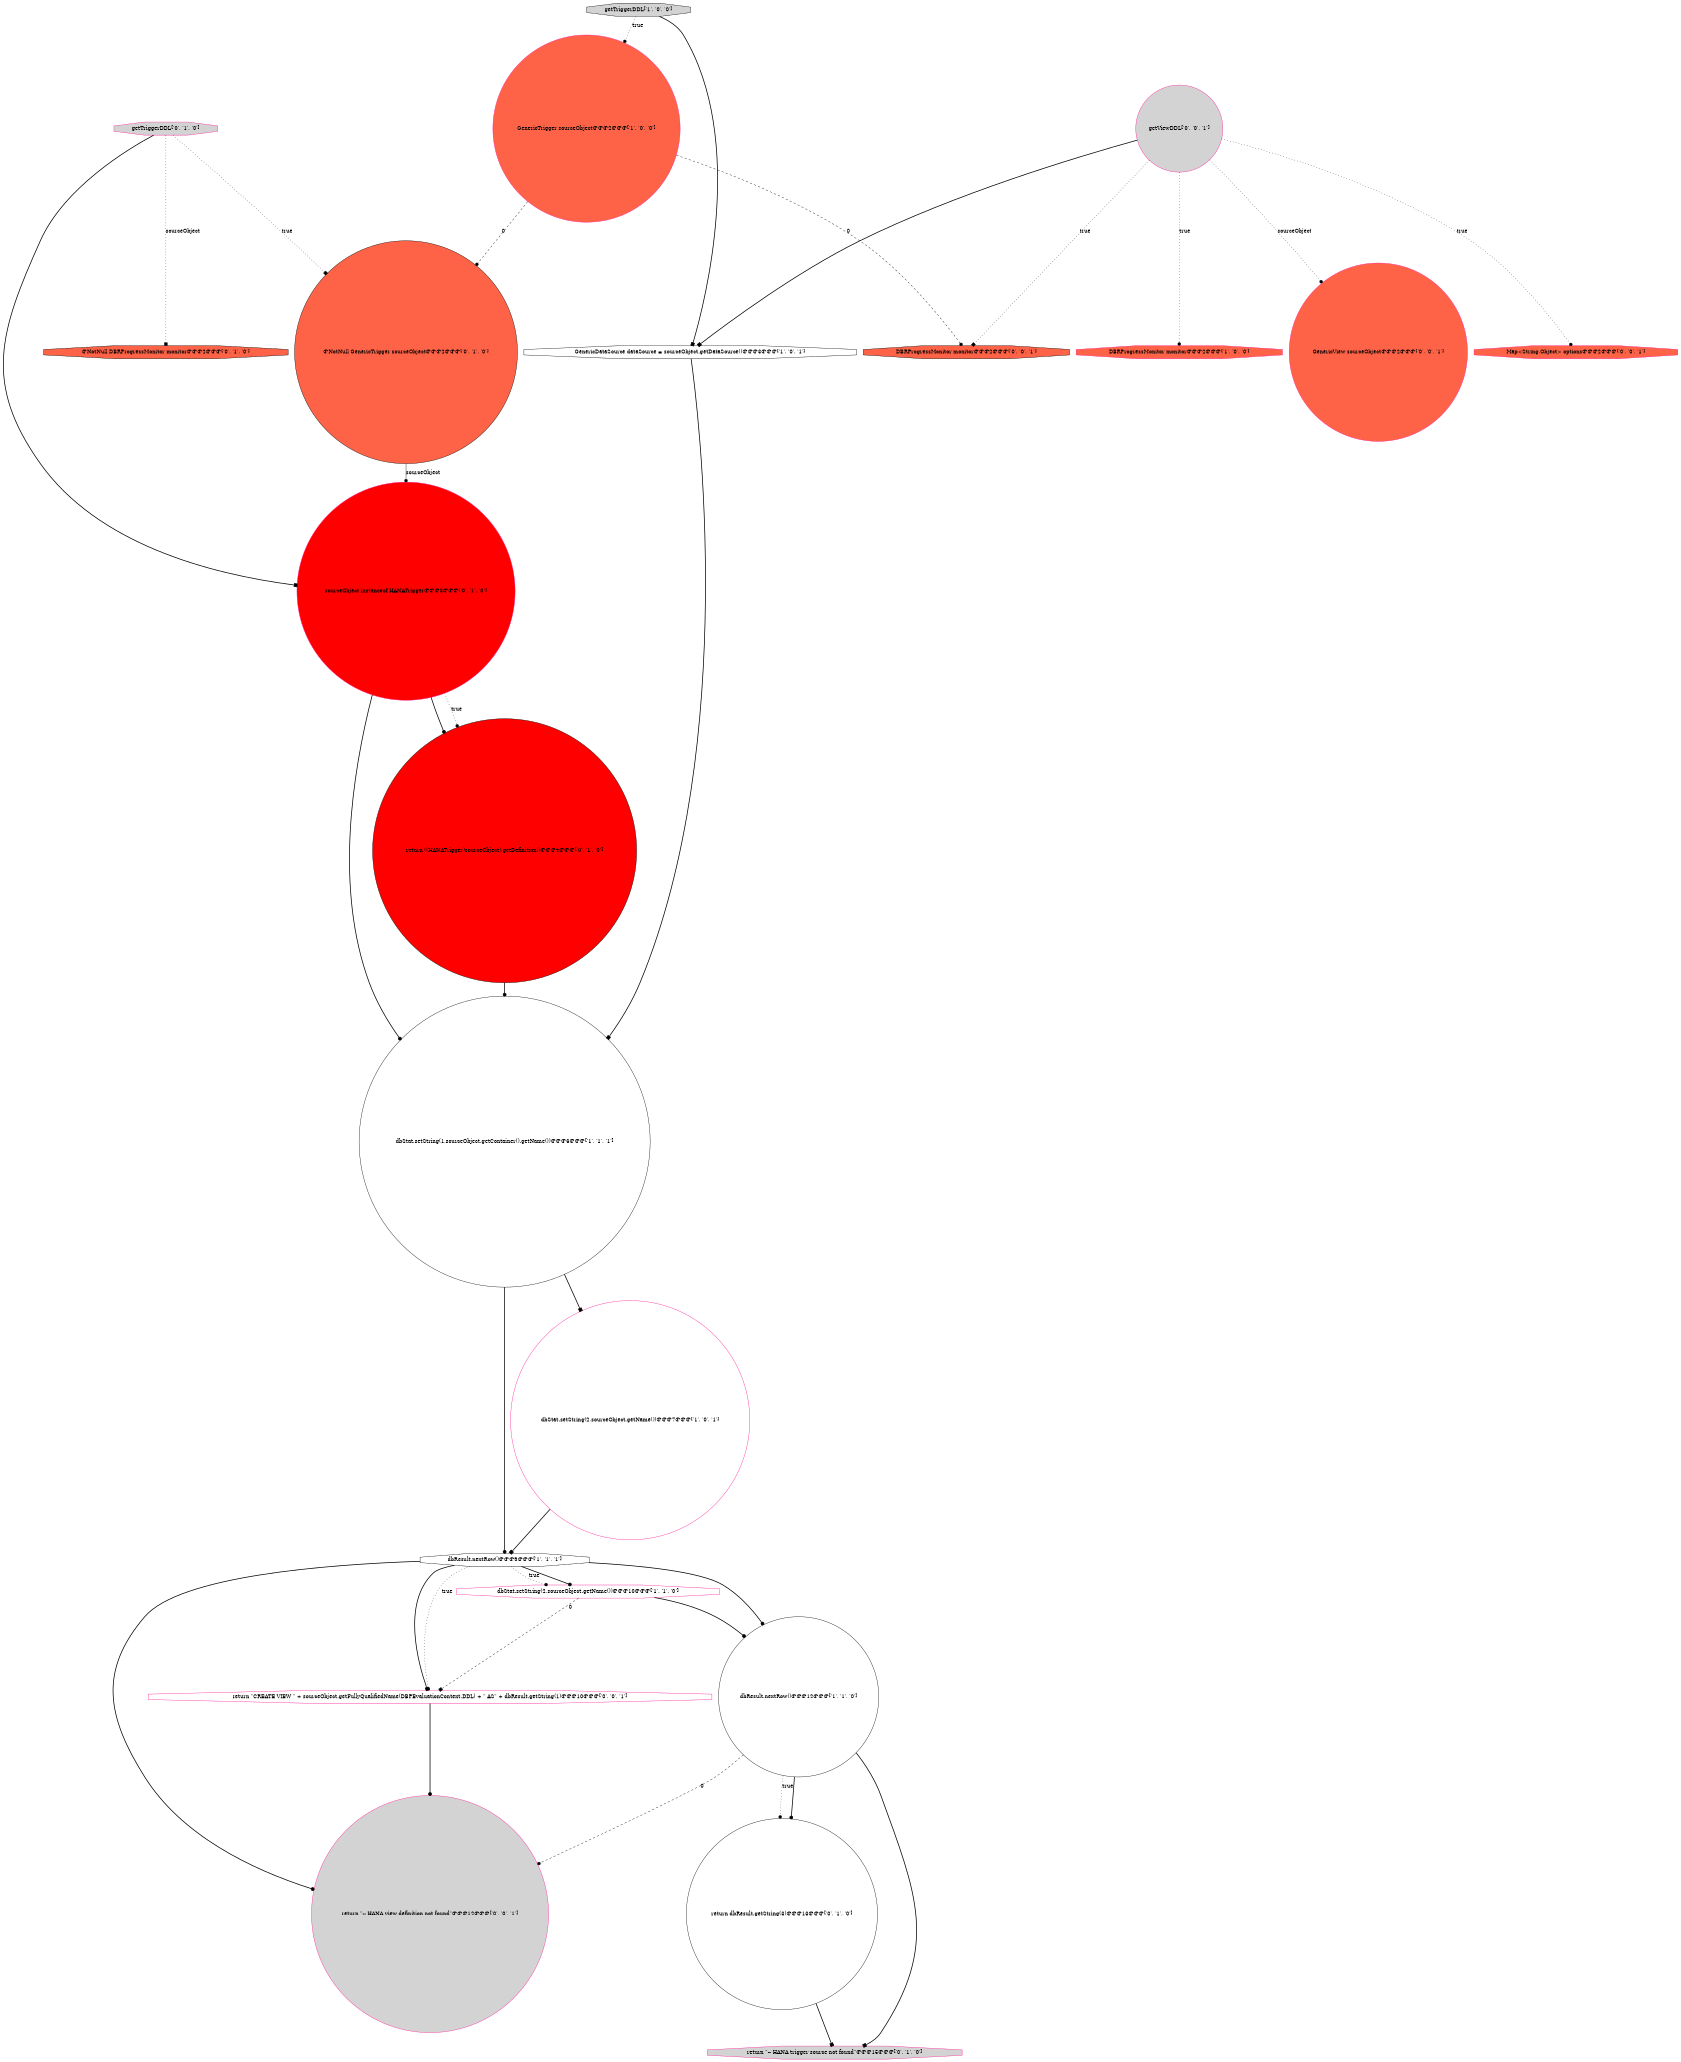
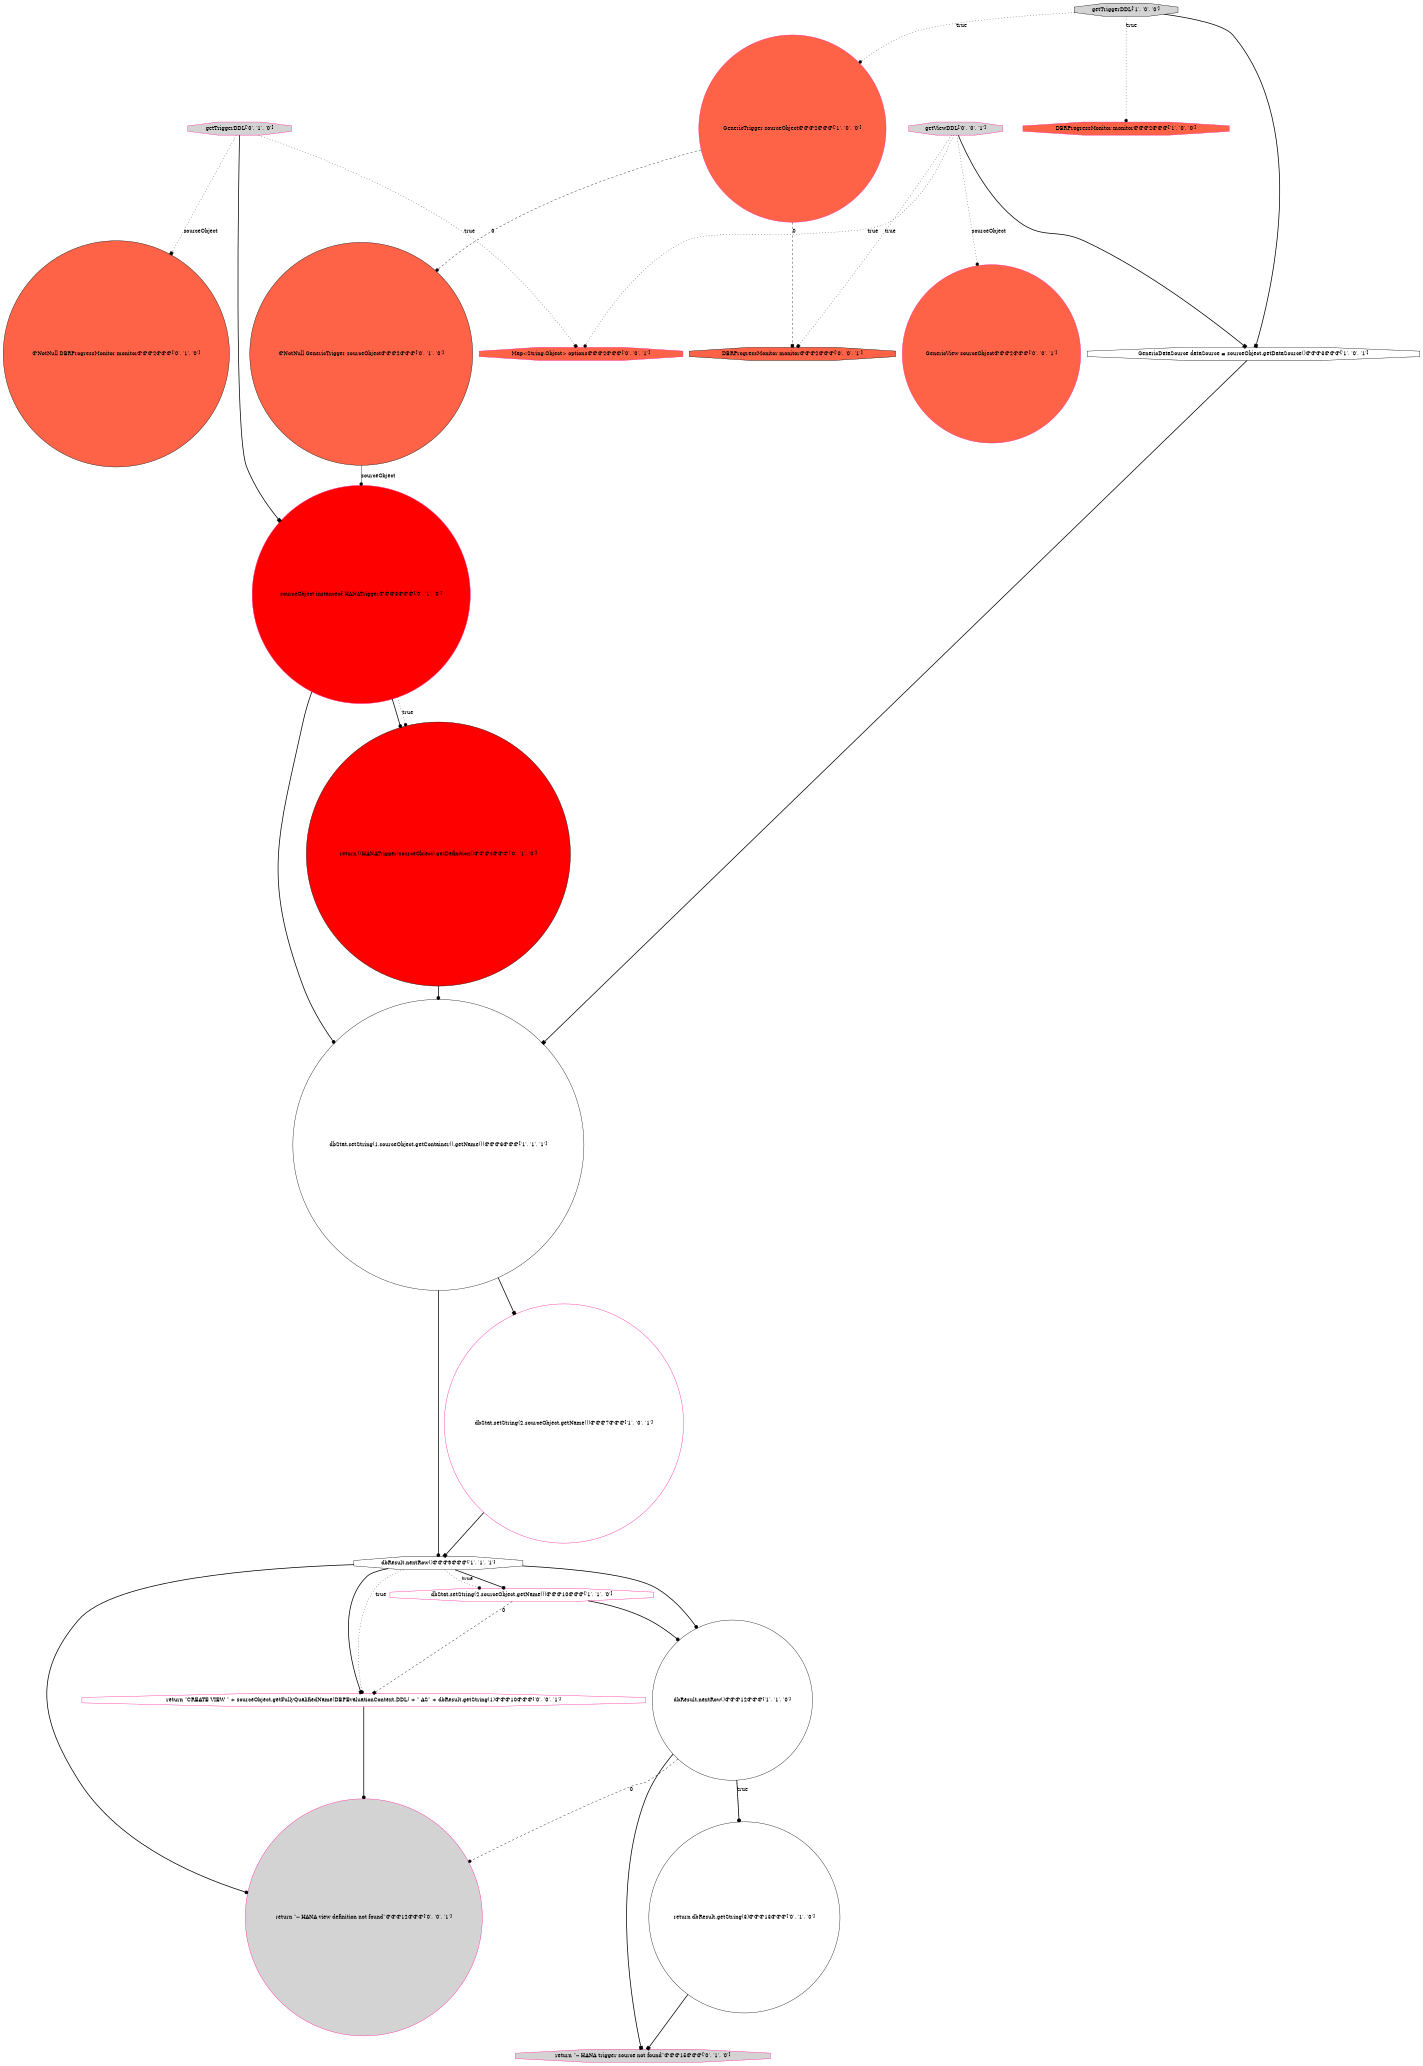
node "getViewDDL['0', '0', '1']": shape circle -> octagon
edge "getTriggerDDL['0', '1', '0']" -> "@NotNull GenericTrigger sourceObject@@@2@@@['0', '1', '0']": now "getTriggerDDL['0', '1', '0']" -> "Map<String,Object> options@@@2@@@['0', '0', '1']"
edge "GenericTrigger sourceObject@@@2@@@['1', '0', '0']" -> "DBRProgressMonitor monitor@@@2@@@['0', '0', '1']": arrowhead dot -> box
edge "getViewDDL['0', '0', '1']" -> "DBRProgressMonitor monitor@@@2@@@['1', '0', '0']": now "getTriggerDDL['1', '0', '0']" -> "DBRProgressMonitor monitor@@@2@@@['1', '0', '0']"
node "@NotNull DBRProgressMonitor monitor@@@2@@@['0', '1', '0']": shape octagon -> circle
